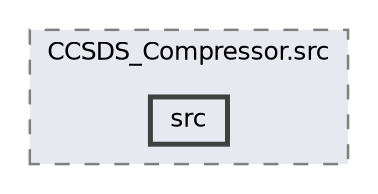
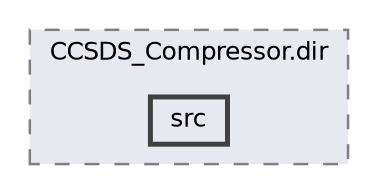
cluster "CCSDS_Compressor.src": label "CCSDS_Compressor.src" -> "CCSDS_Compressor.dir"
